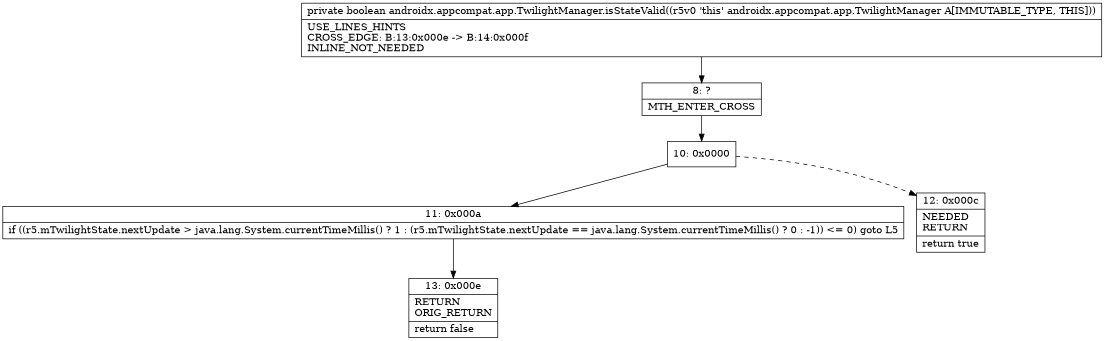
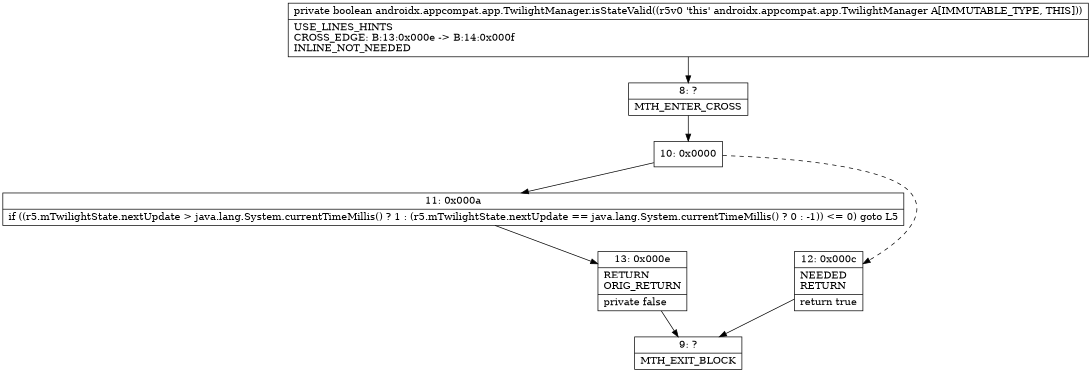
node "13: 0x000e": text "return false" -> "private false"
node "9: ?": added
